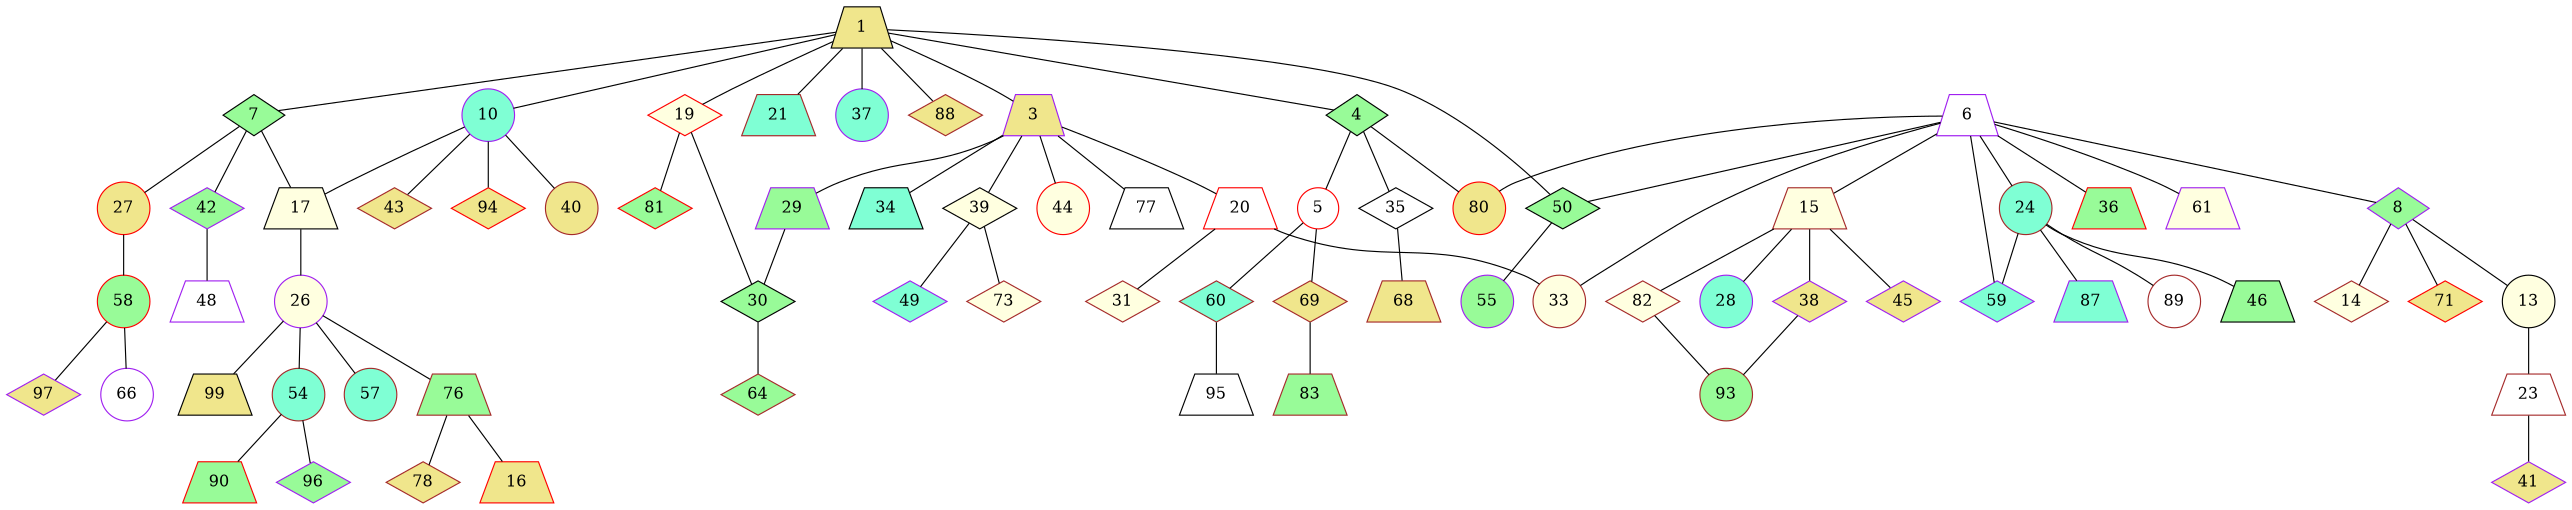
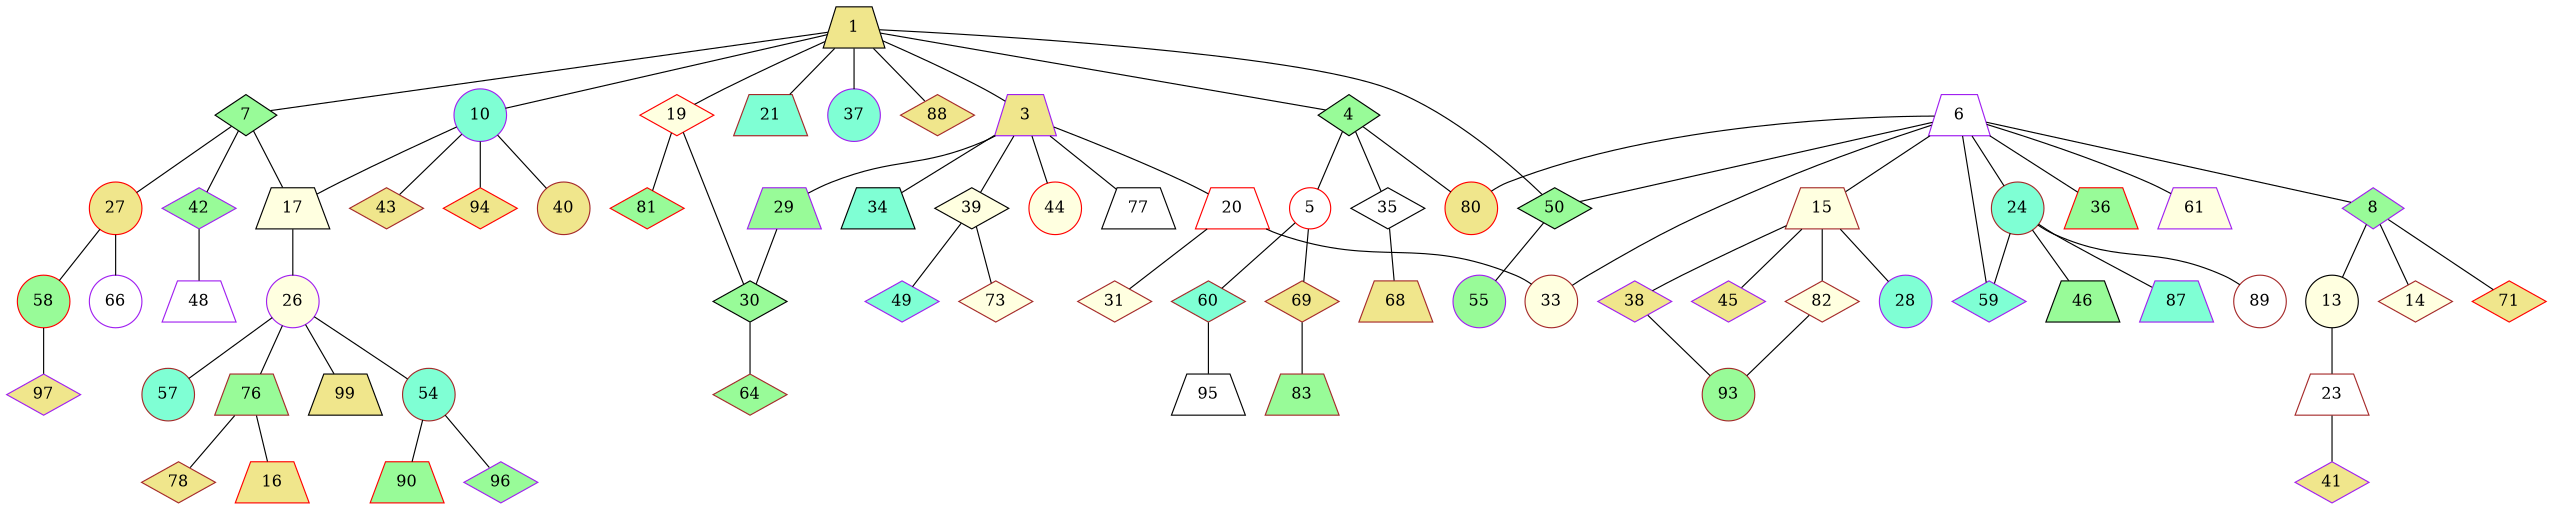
edge "58" -- "66": now "27" -- "66"
